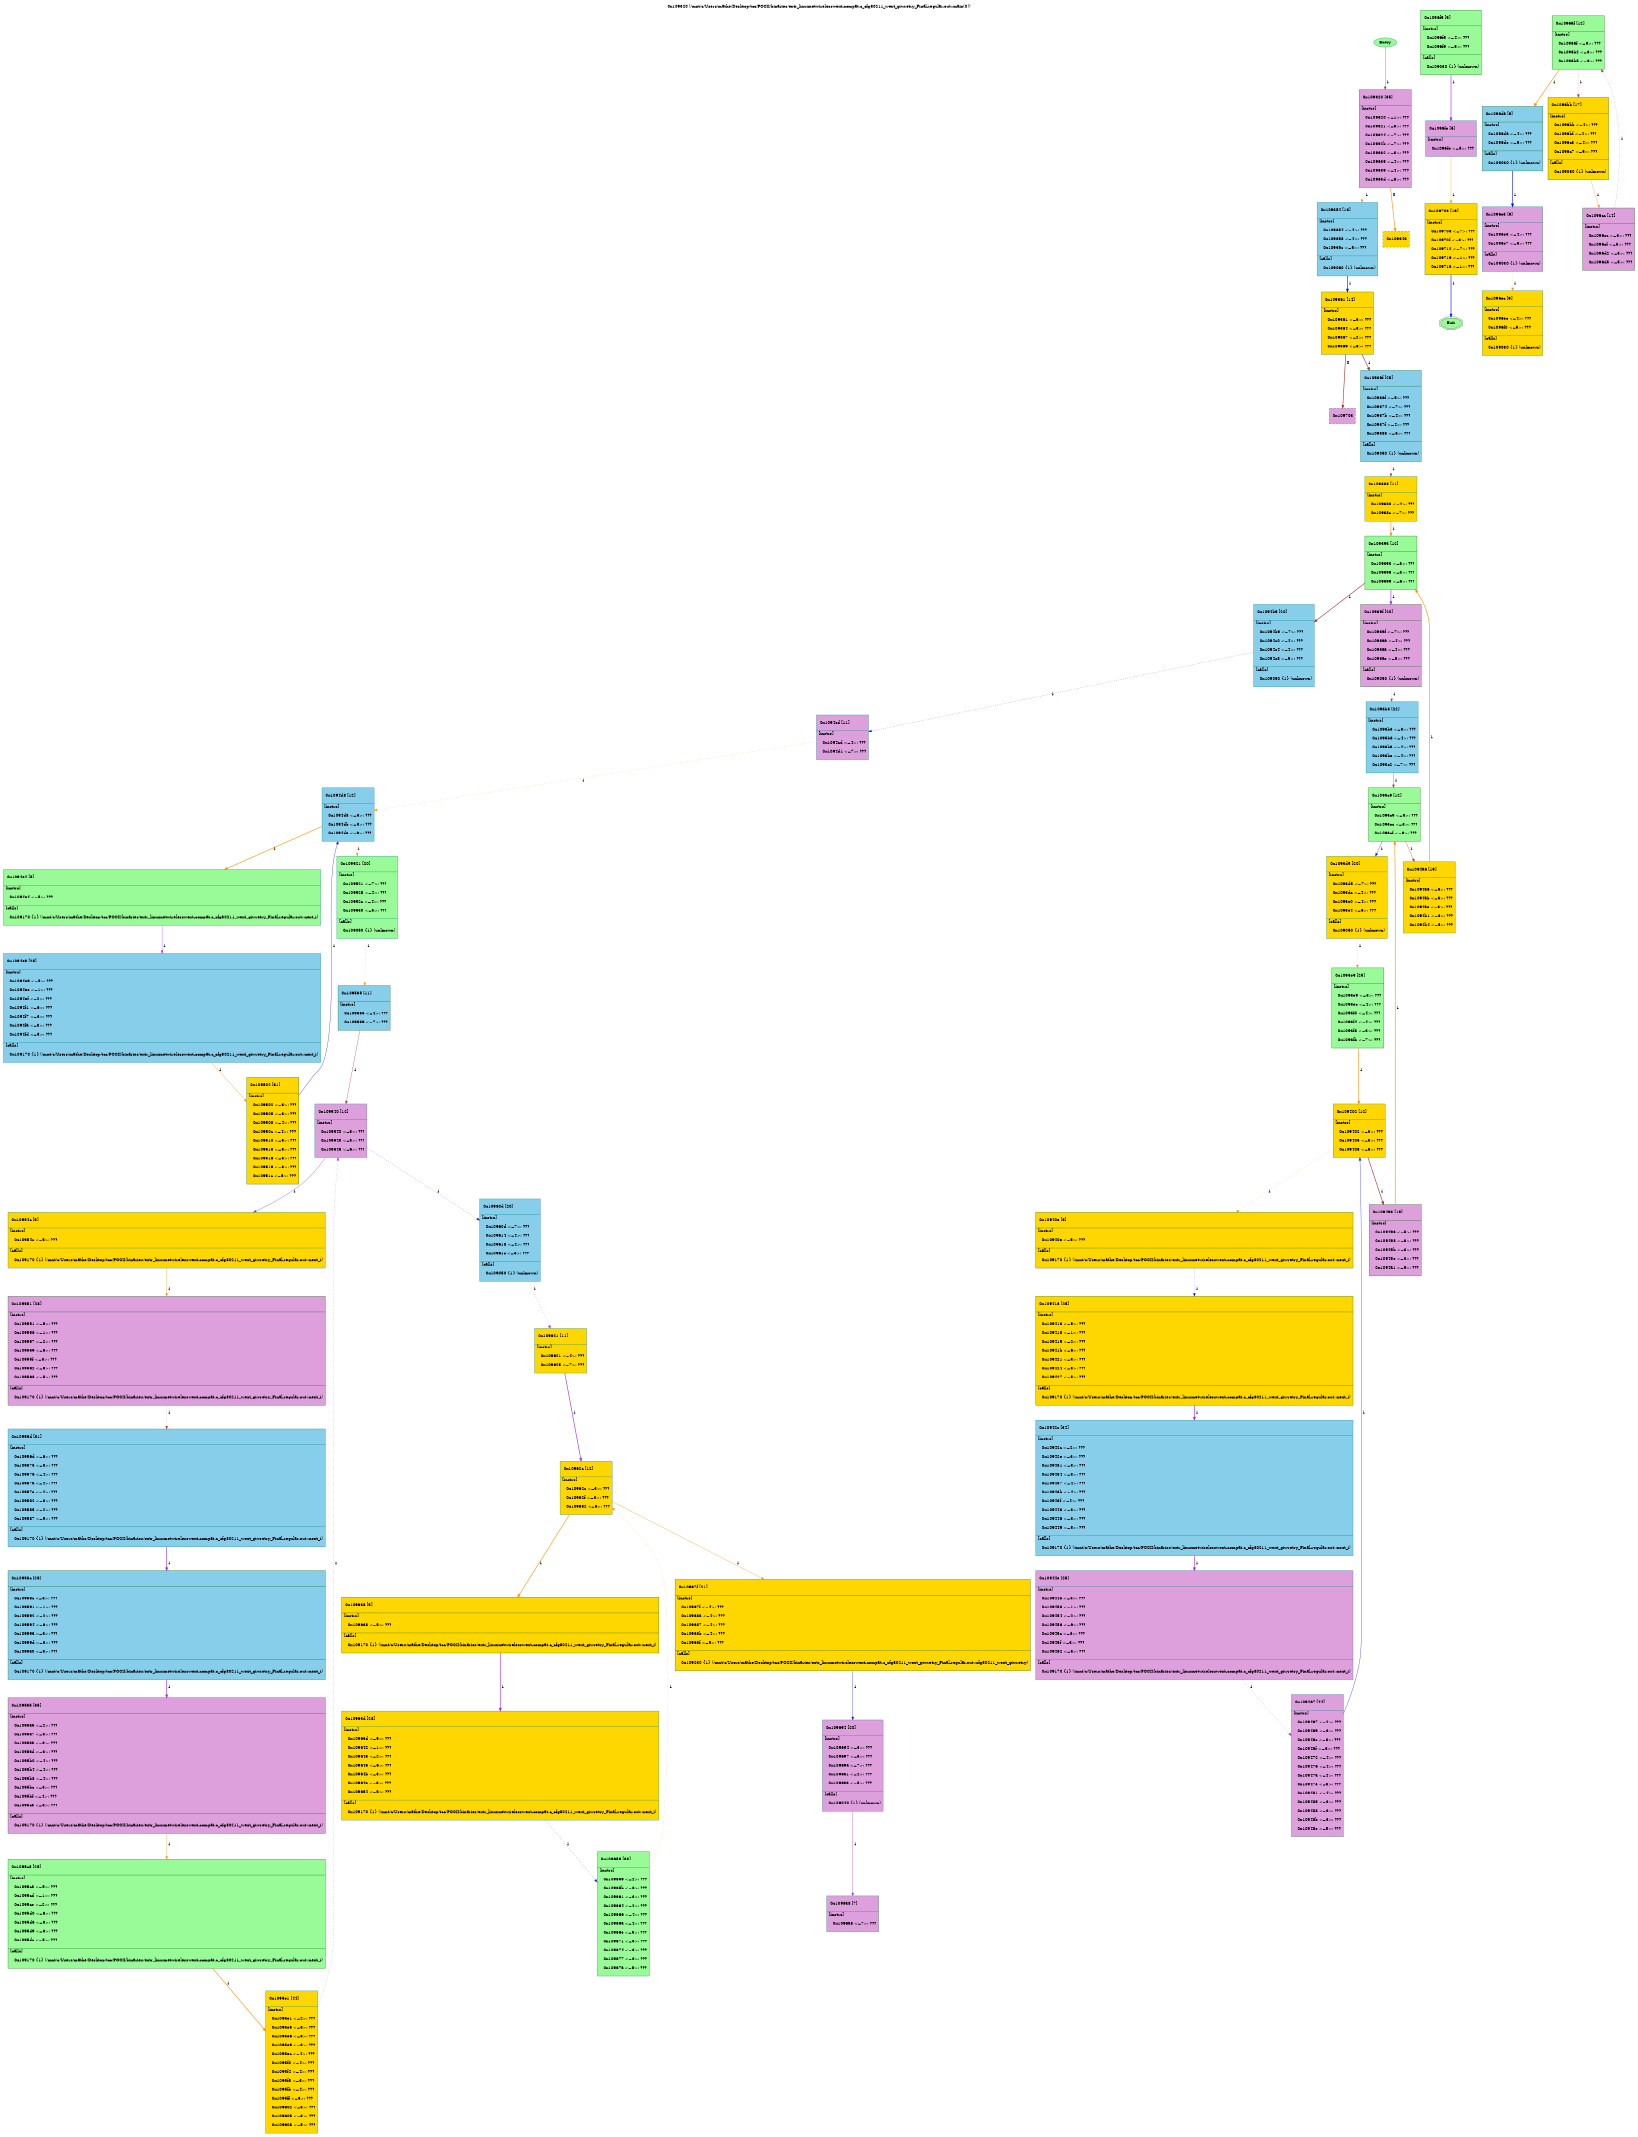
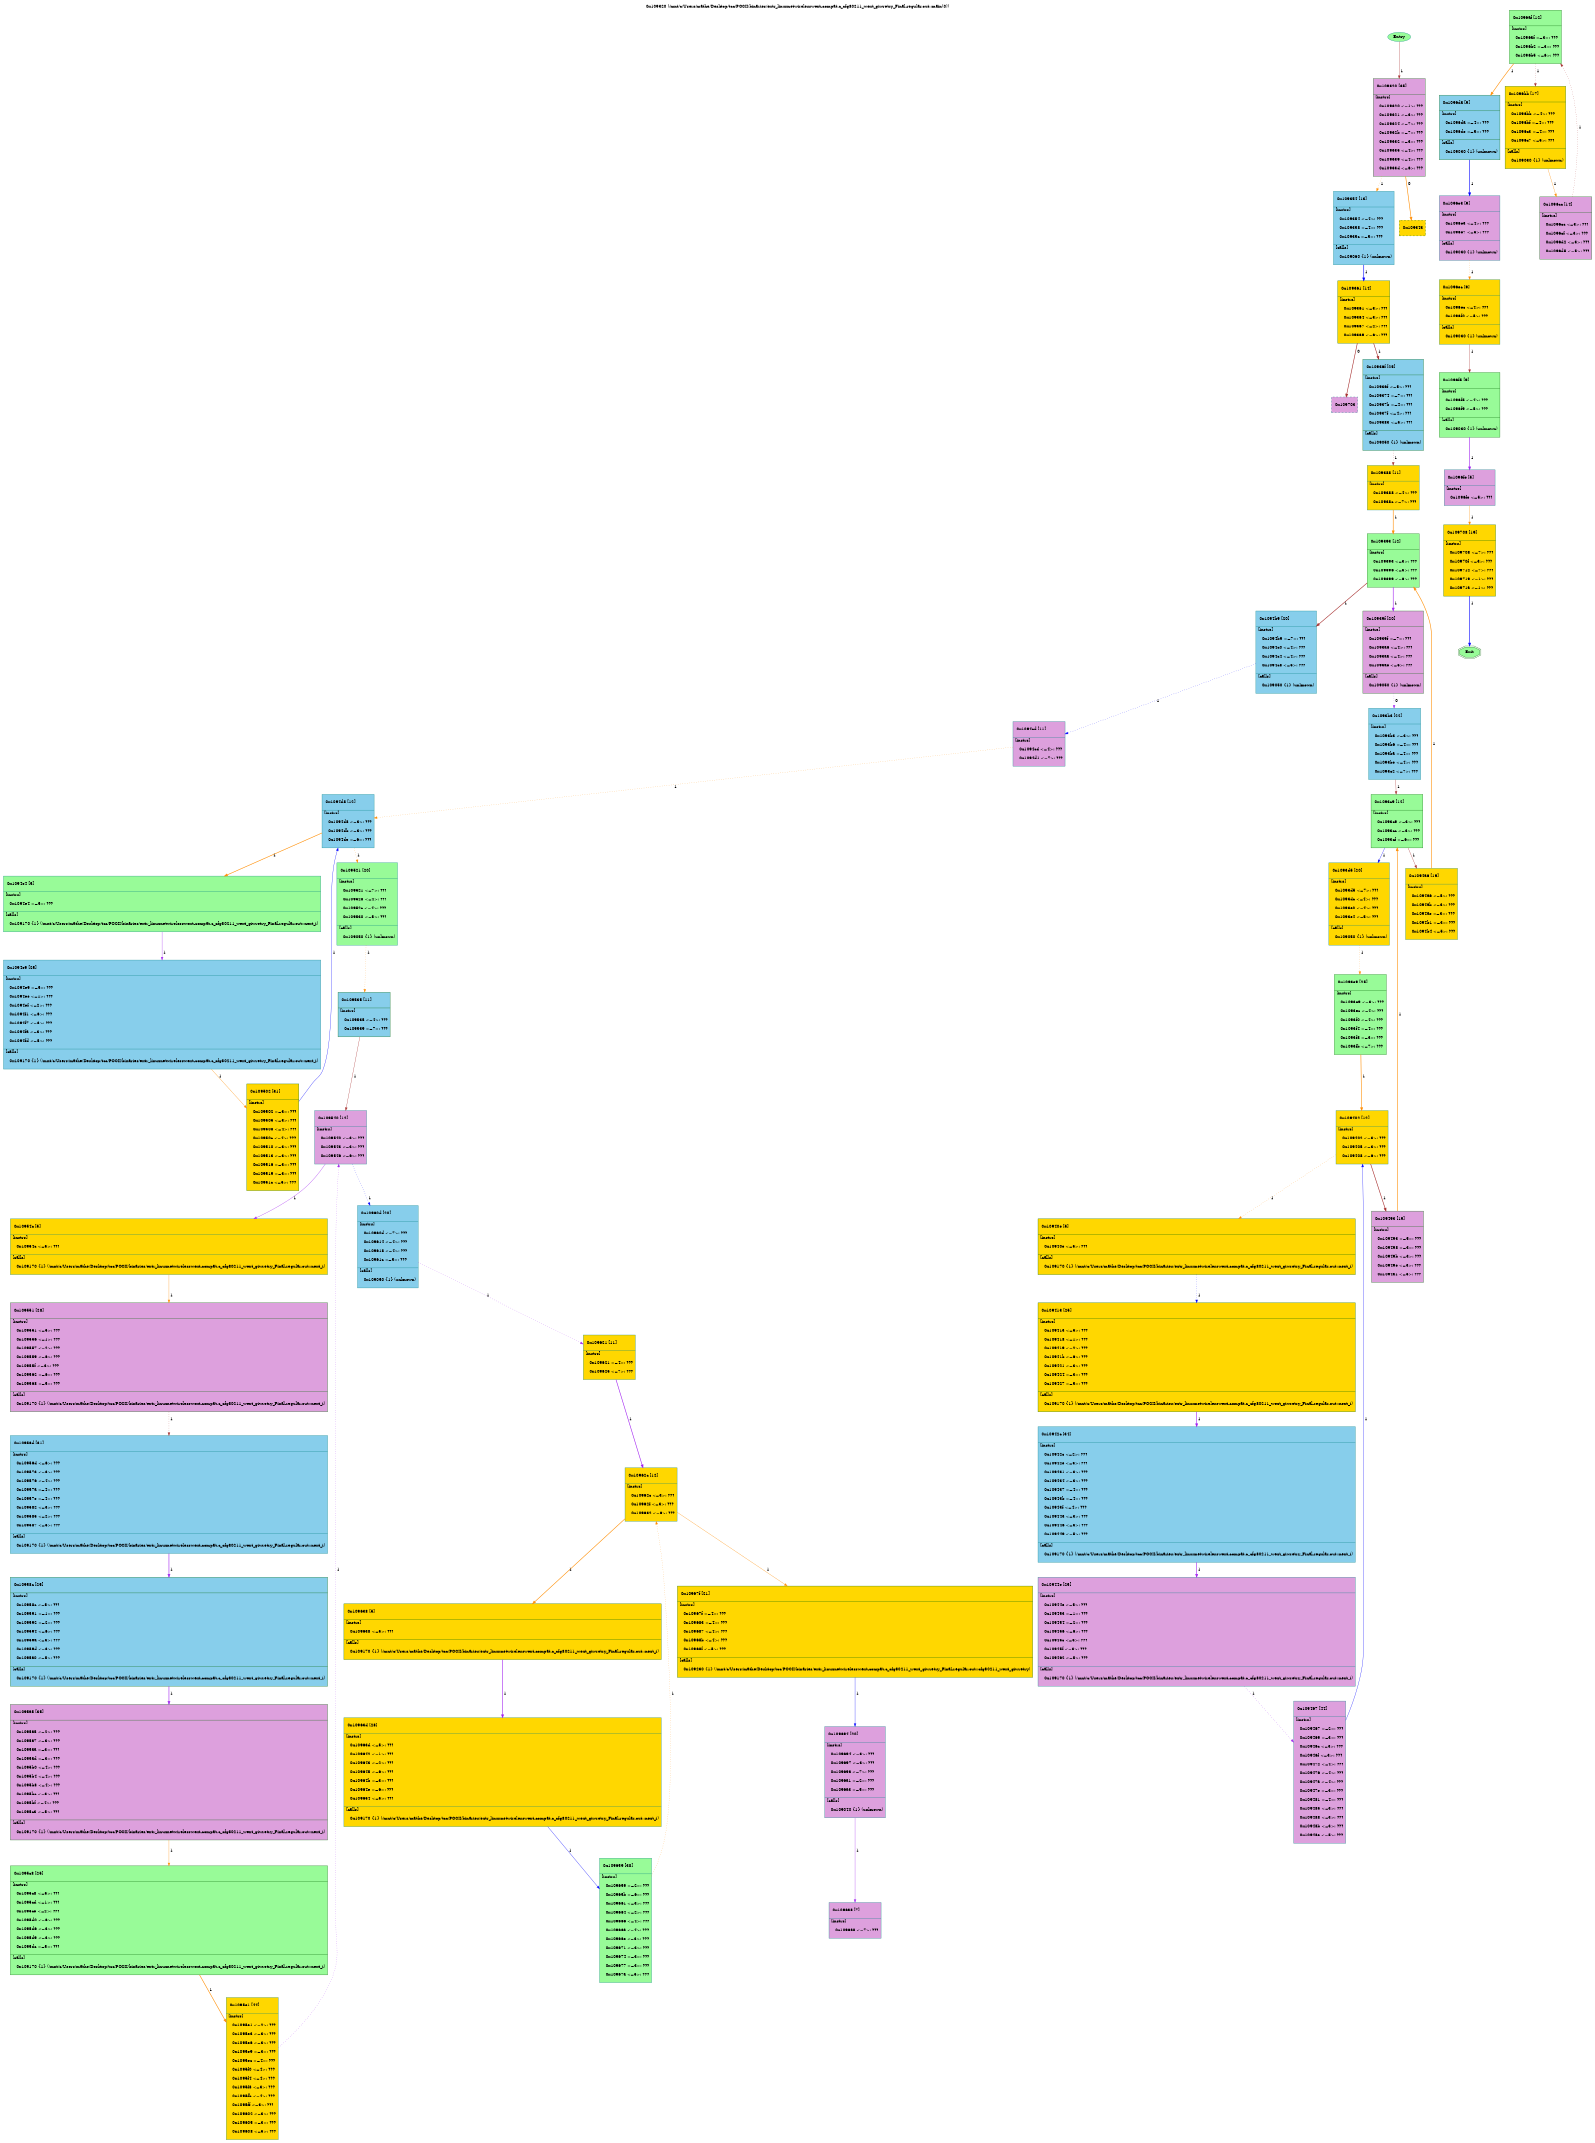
edge "0x1096ec [9]" -> "0x1096f5 [9]": added, label "1"
edge "0x10939f [20]" -> "0x1093b3 [22]": label " 1" -> " 0"
edge "0x10963d [28]" -> "0x109659 [38]": style dotted -> solid
